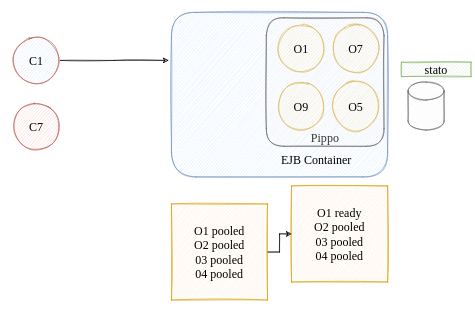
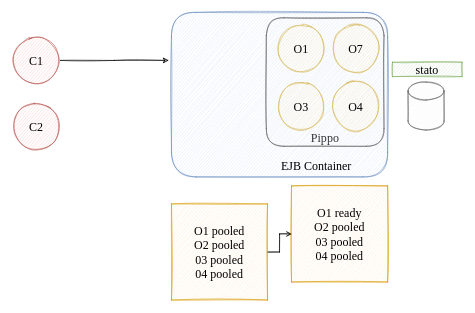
node "C1": fillcolor #dae8fc -> #f8cecc
node "stato": moved (436, 69) -> (427, 69)
node "O9": label "O9" -> "O3"
node "O5": label "O5" -> "O4"
node "C7": label "C7" -> "C2"
node "EJB Container": moved (316, 159) -> (316, 165)
edge "O1 pooled O2 pooled 03 pooled 04 pooled" -> "O1 ready O2 pooled 03 pooled 04 pooled": arrowhead classic -> open
